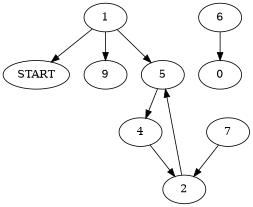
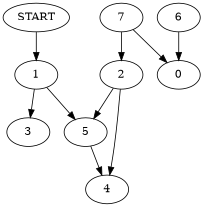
edge "1" -> "START": reversed
edge "7" -> "0": added
node "9": label "9" -> "3"
edge "4" -> "2": reversed
